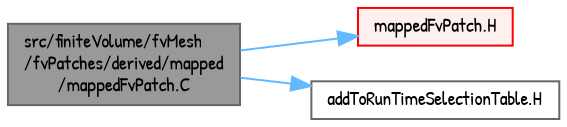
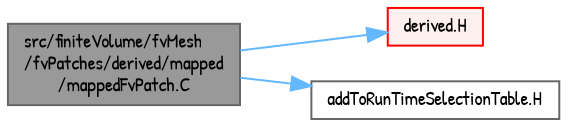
node "mappedFvPatch.H": label "mappedFvPatch.H" -> "derived.H"
